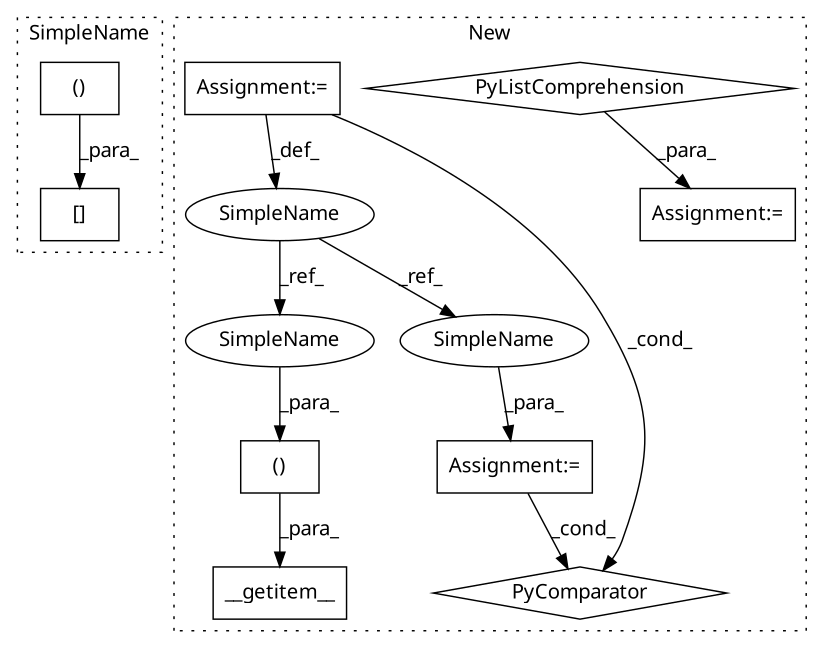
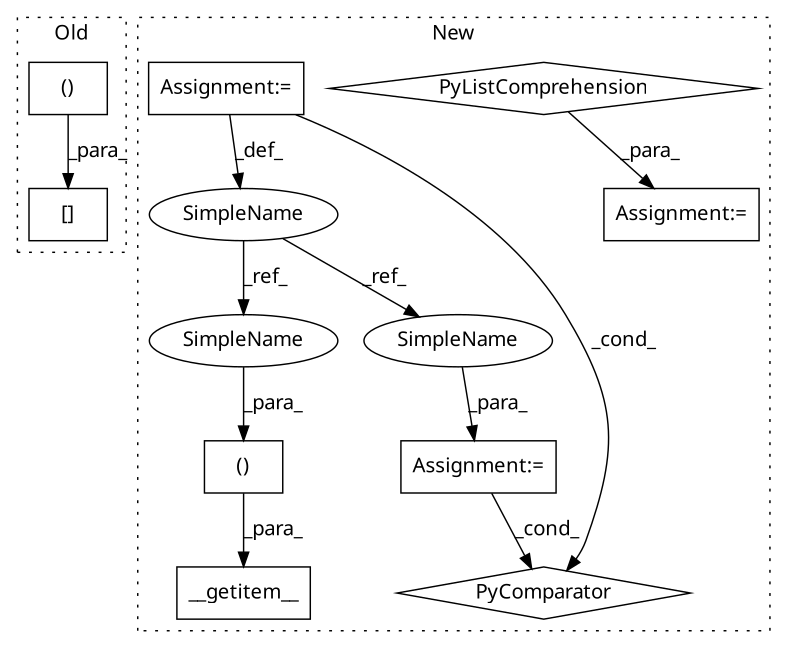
cluster "SimpleName": label "SimpleName" -> "Old"
